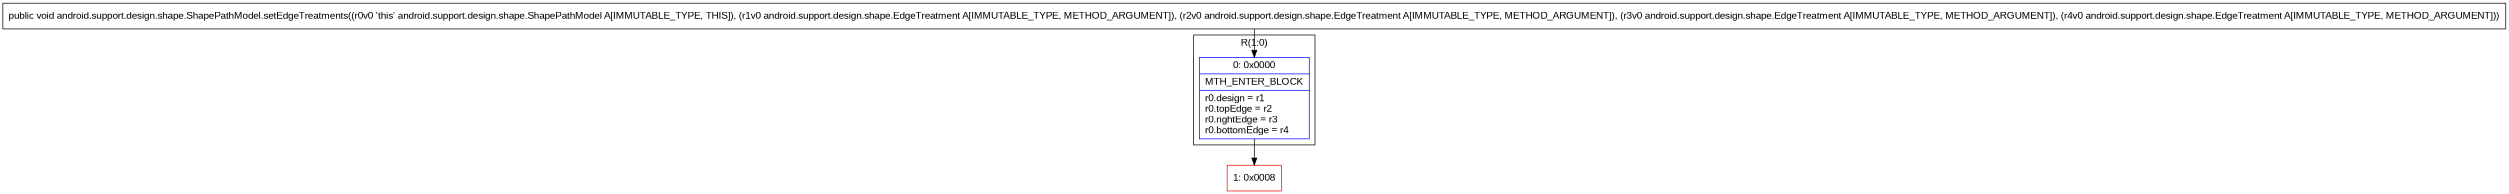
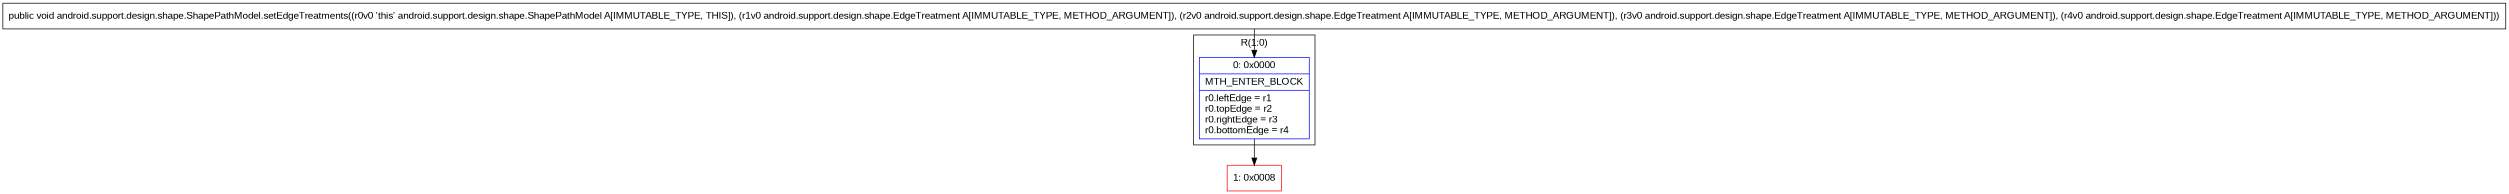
node "0: 0x0000": text "r0.design = r1" -> "r0.leftEdge = r1"
